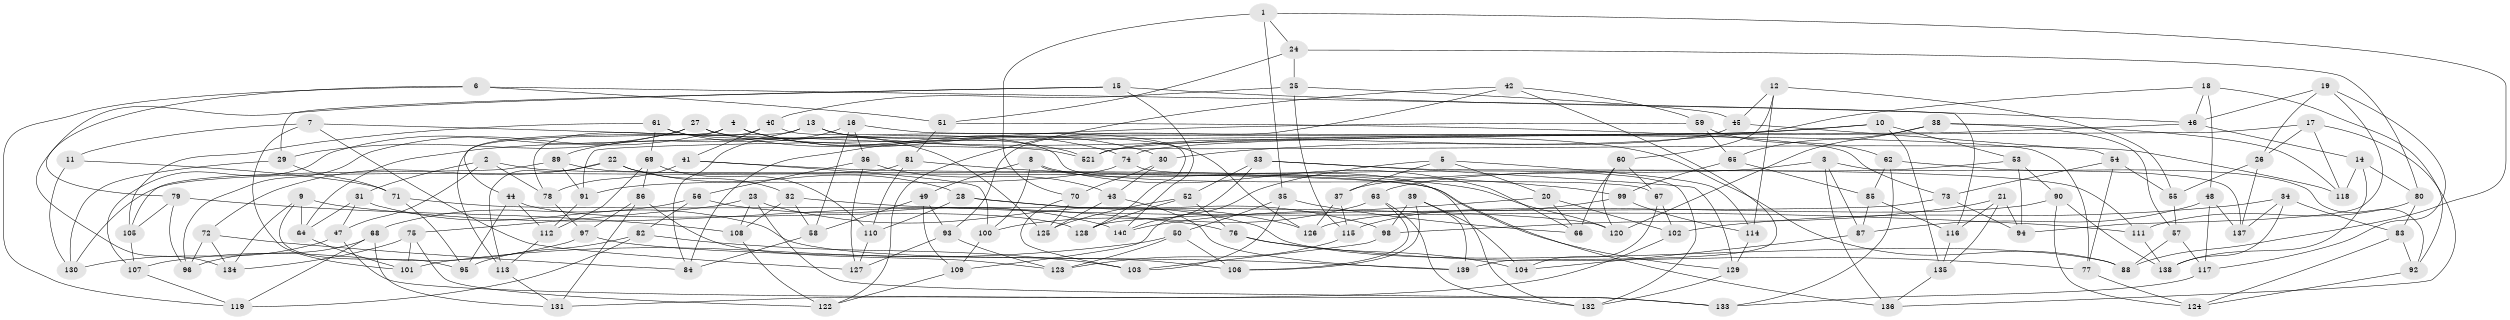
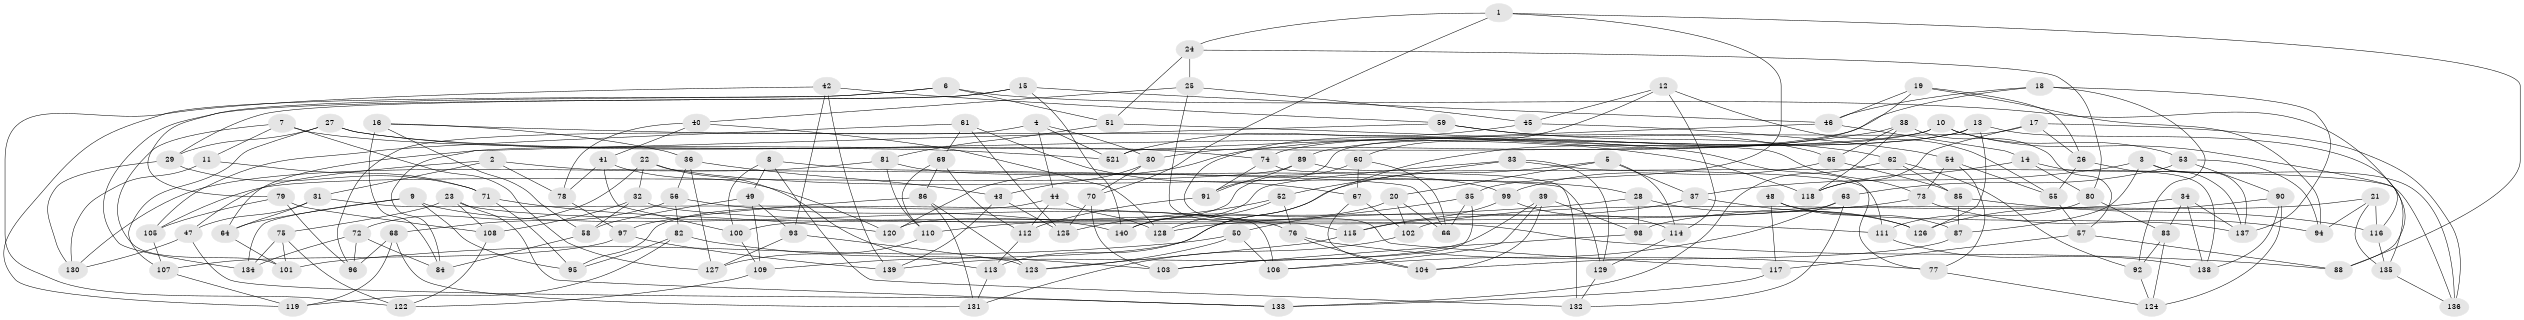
edge "18" -- "48": now "18" -- "137"
